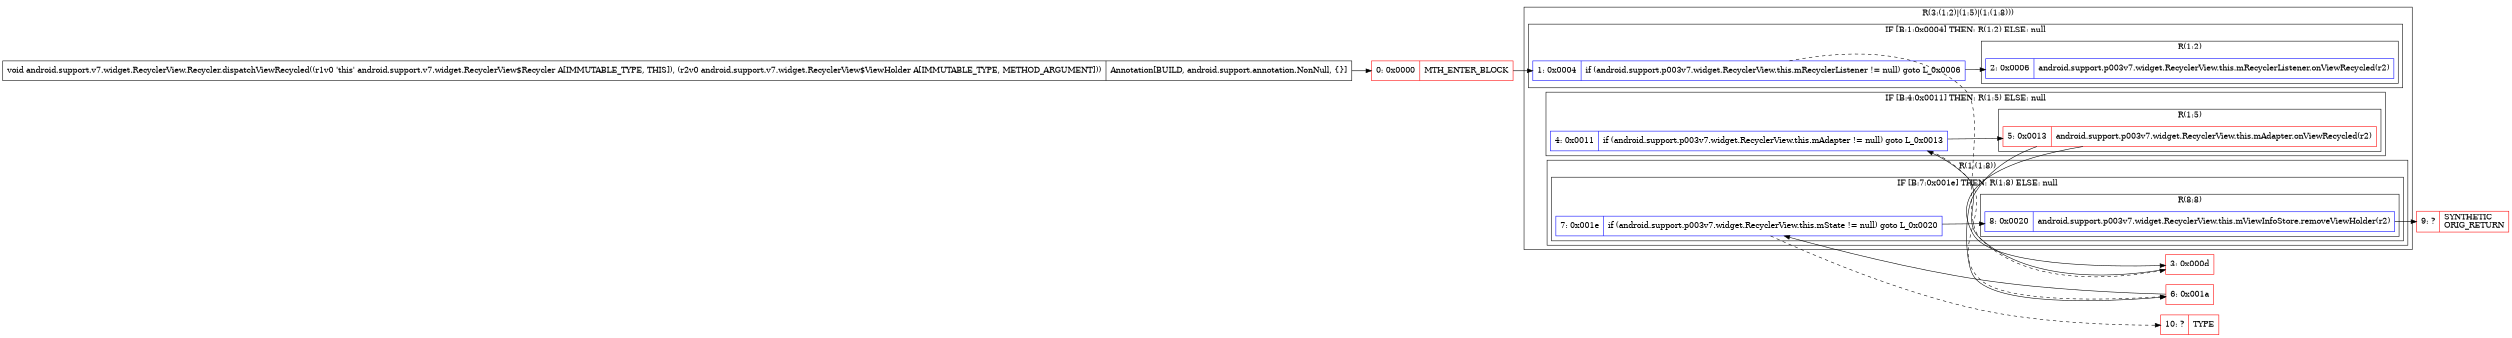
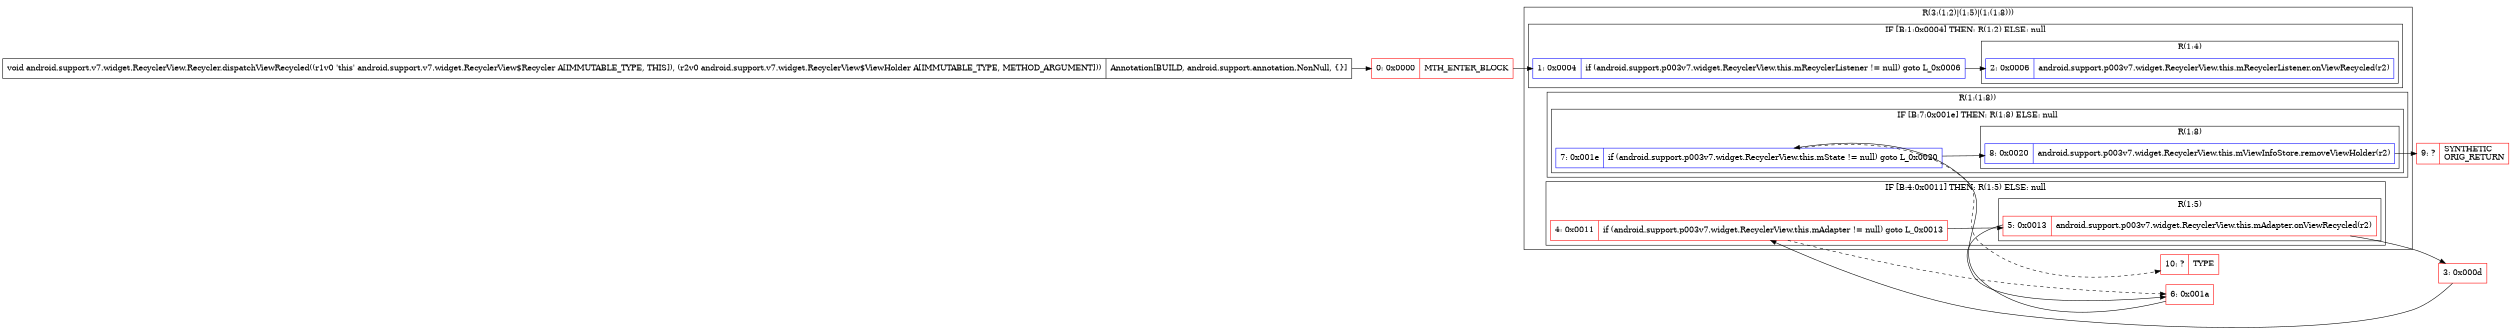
cluster "R(1:2)": label "R(1:2)" -> "R(1:4)"
node "4: 0x0011": color blue -> red
edge "1: 0x0004" -> "3: 0x000d": removed
cluster "R(8:8)": label "R(8:8)" -> "R(1:8)"
